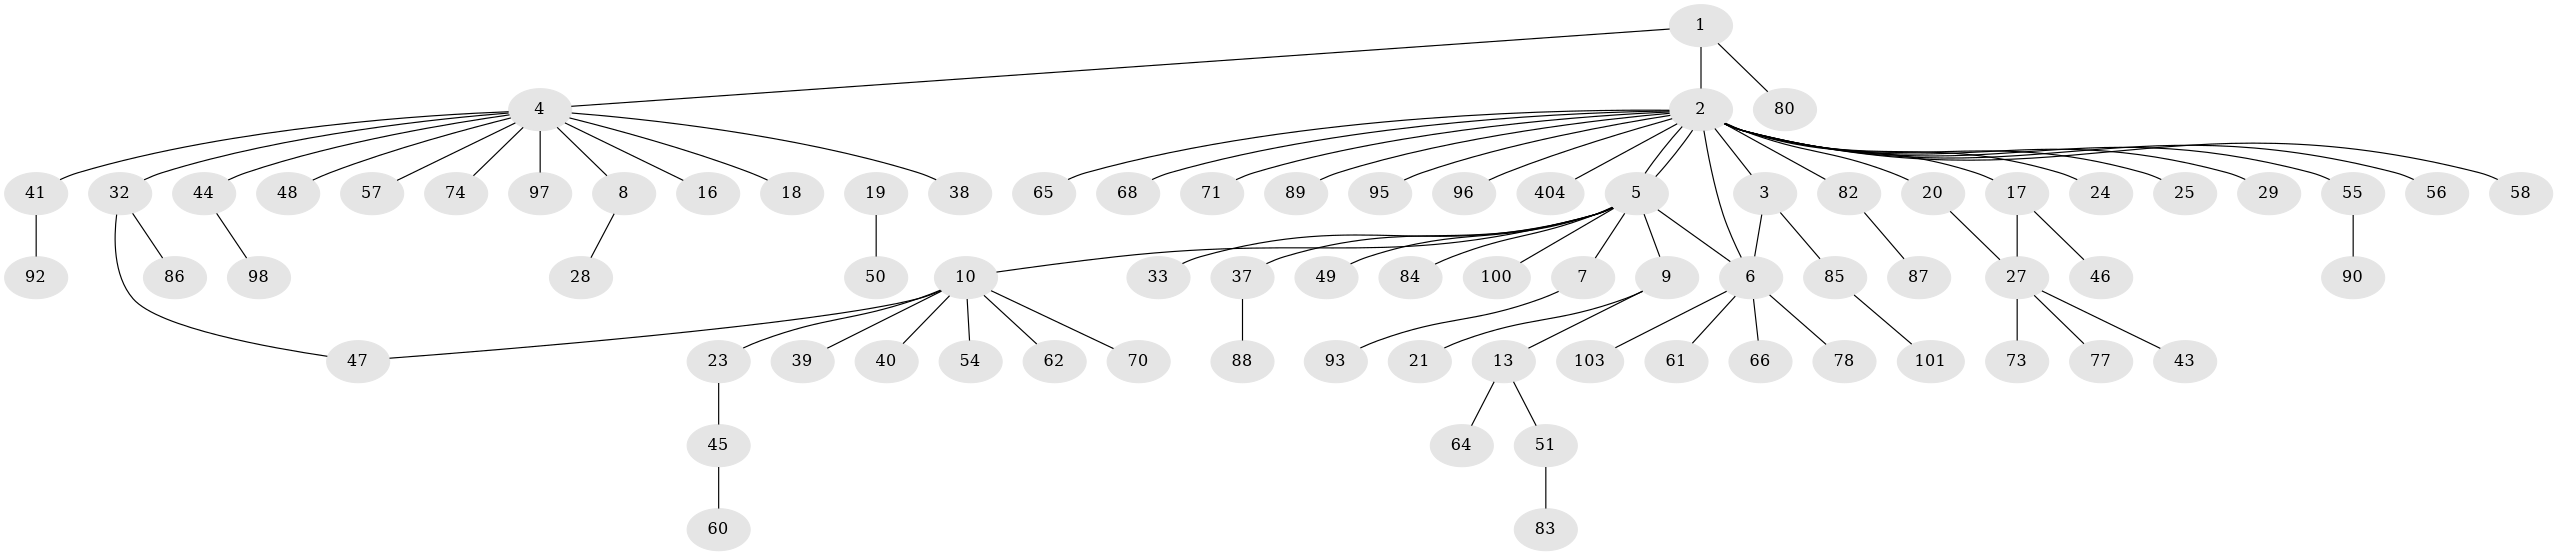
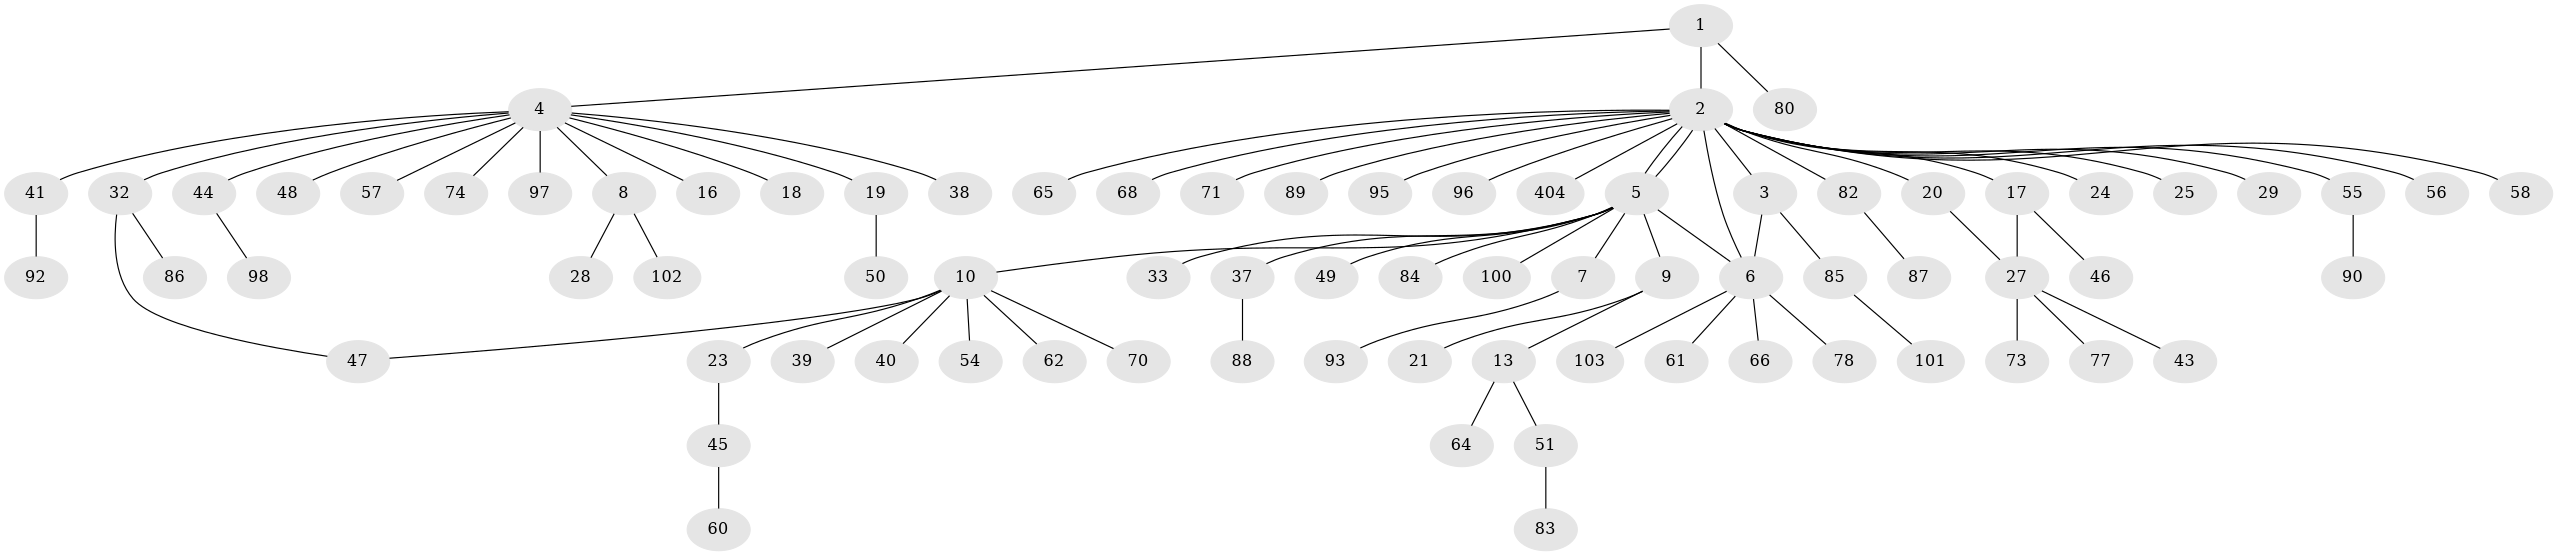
edge "4" -- "19": added
node "102": added
